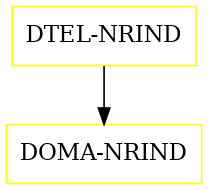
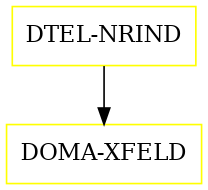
node "DOMA-NRIND": label "DOMA-NRIND" -> "DOMA-XFELD"
